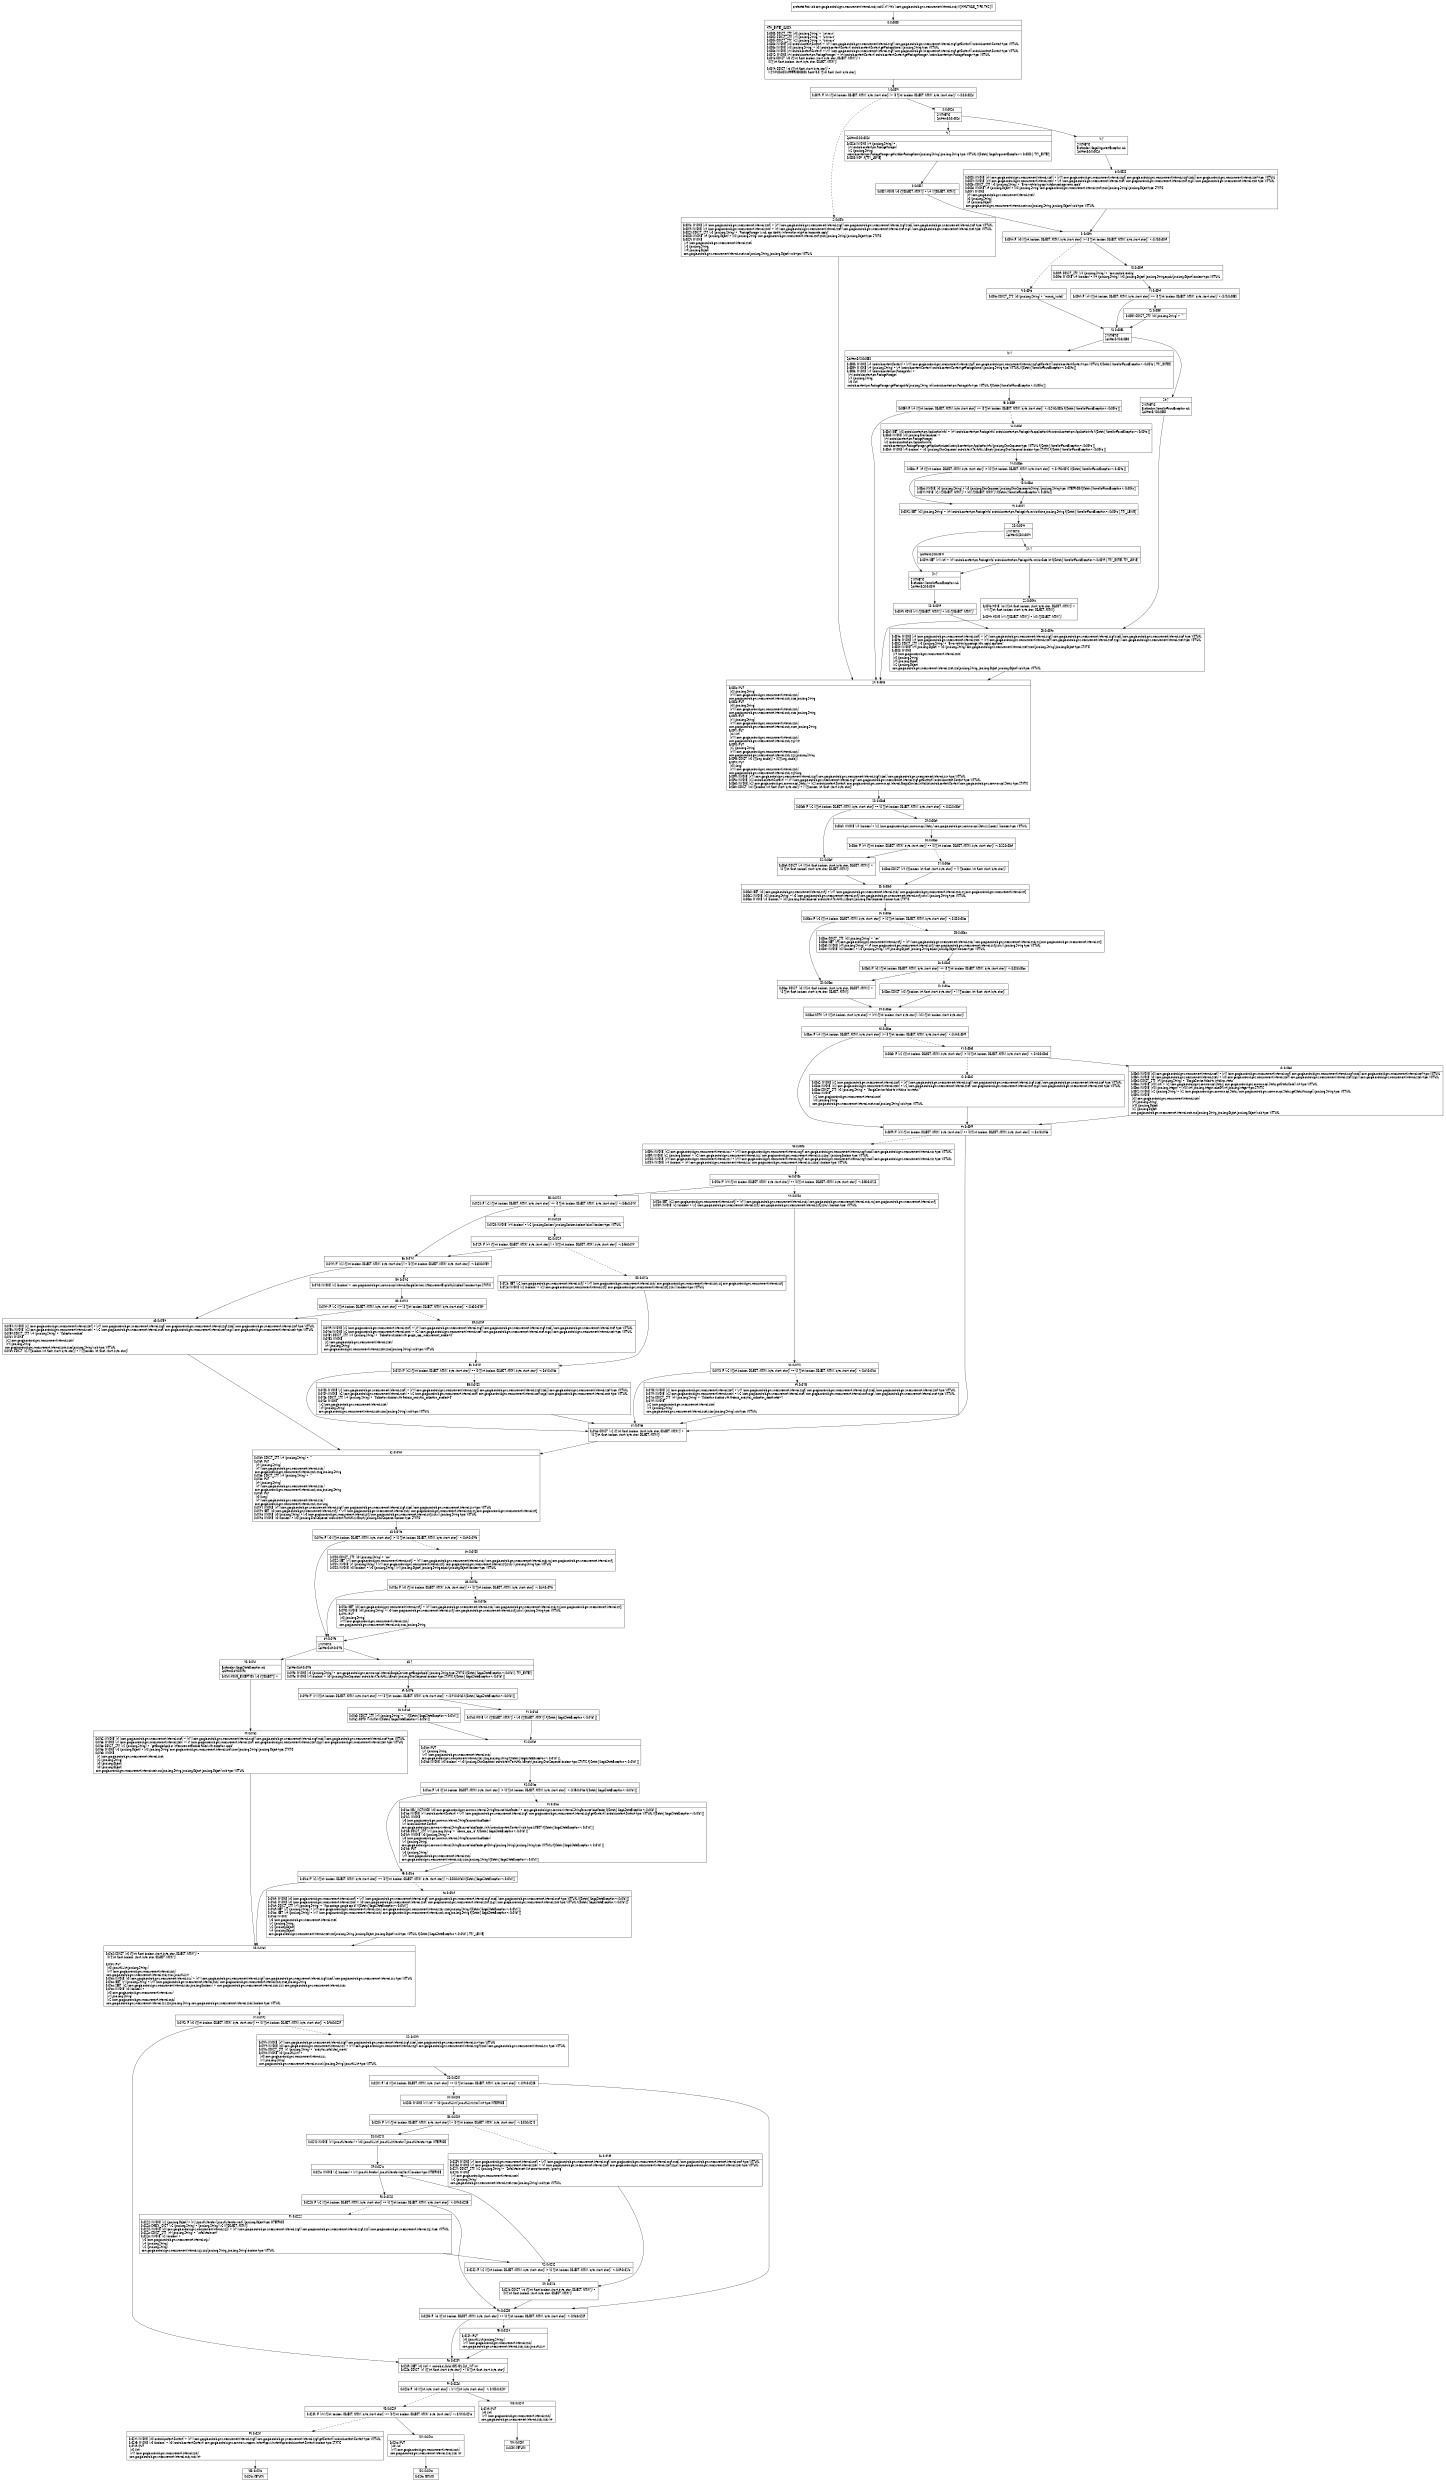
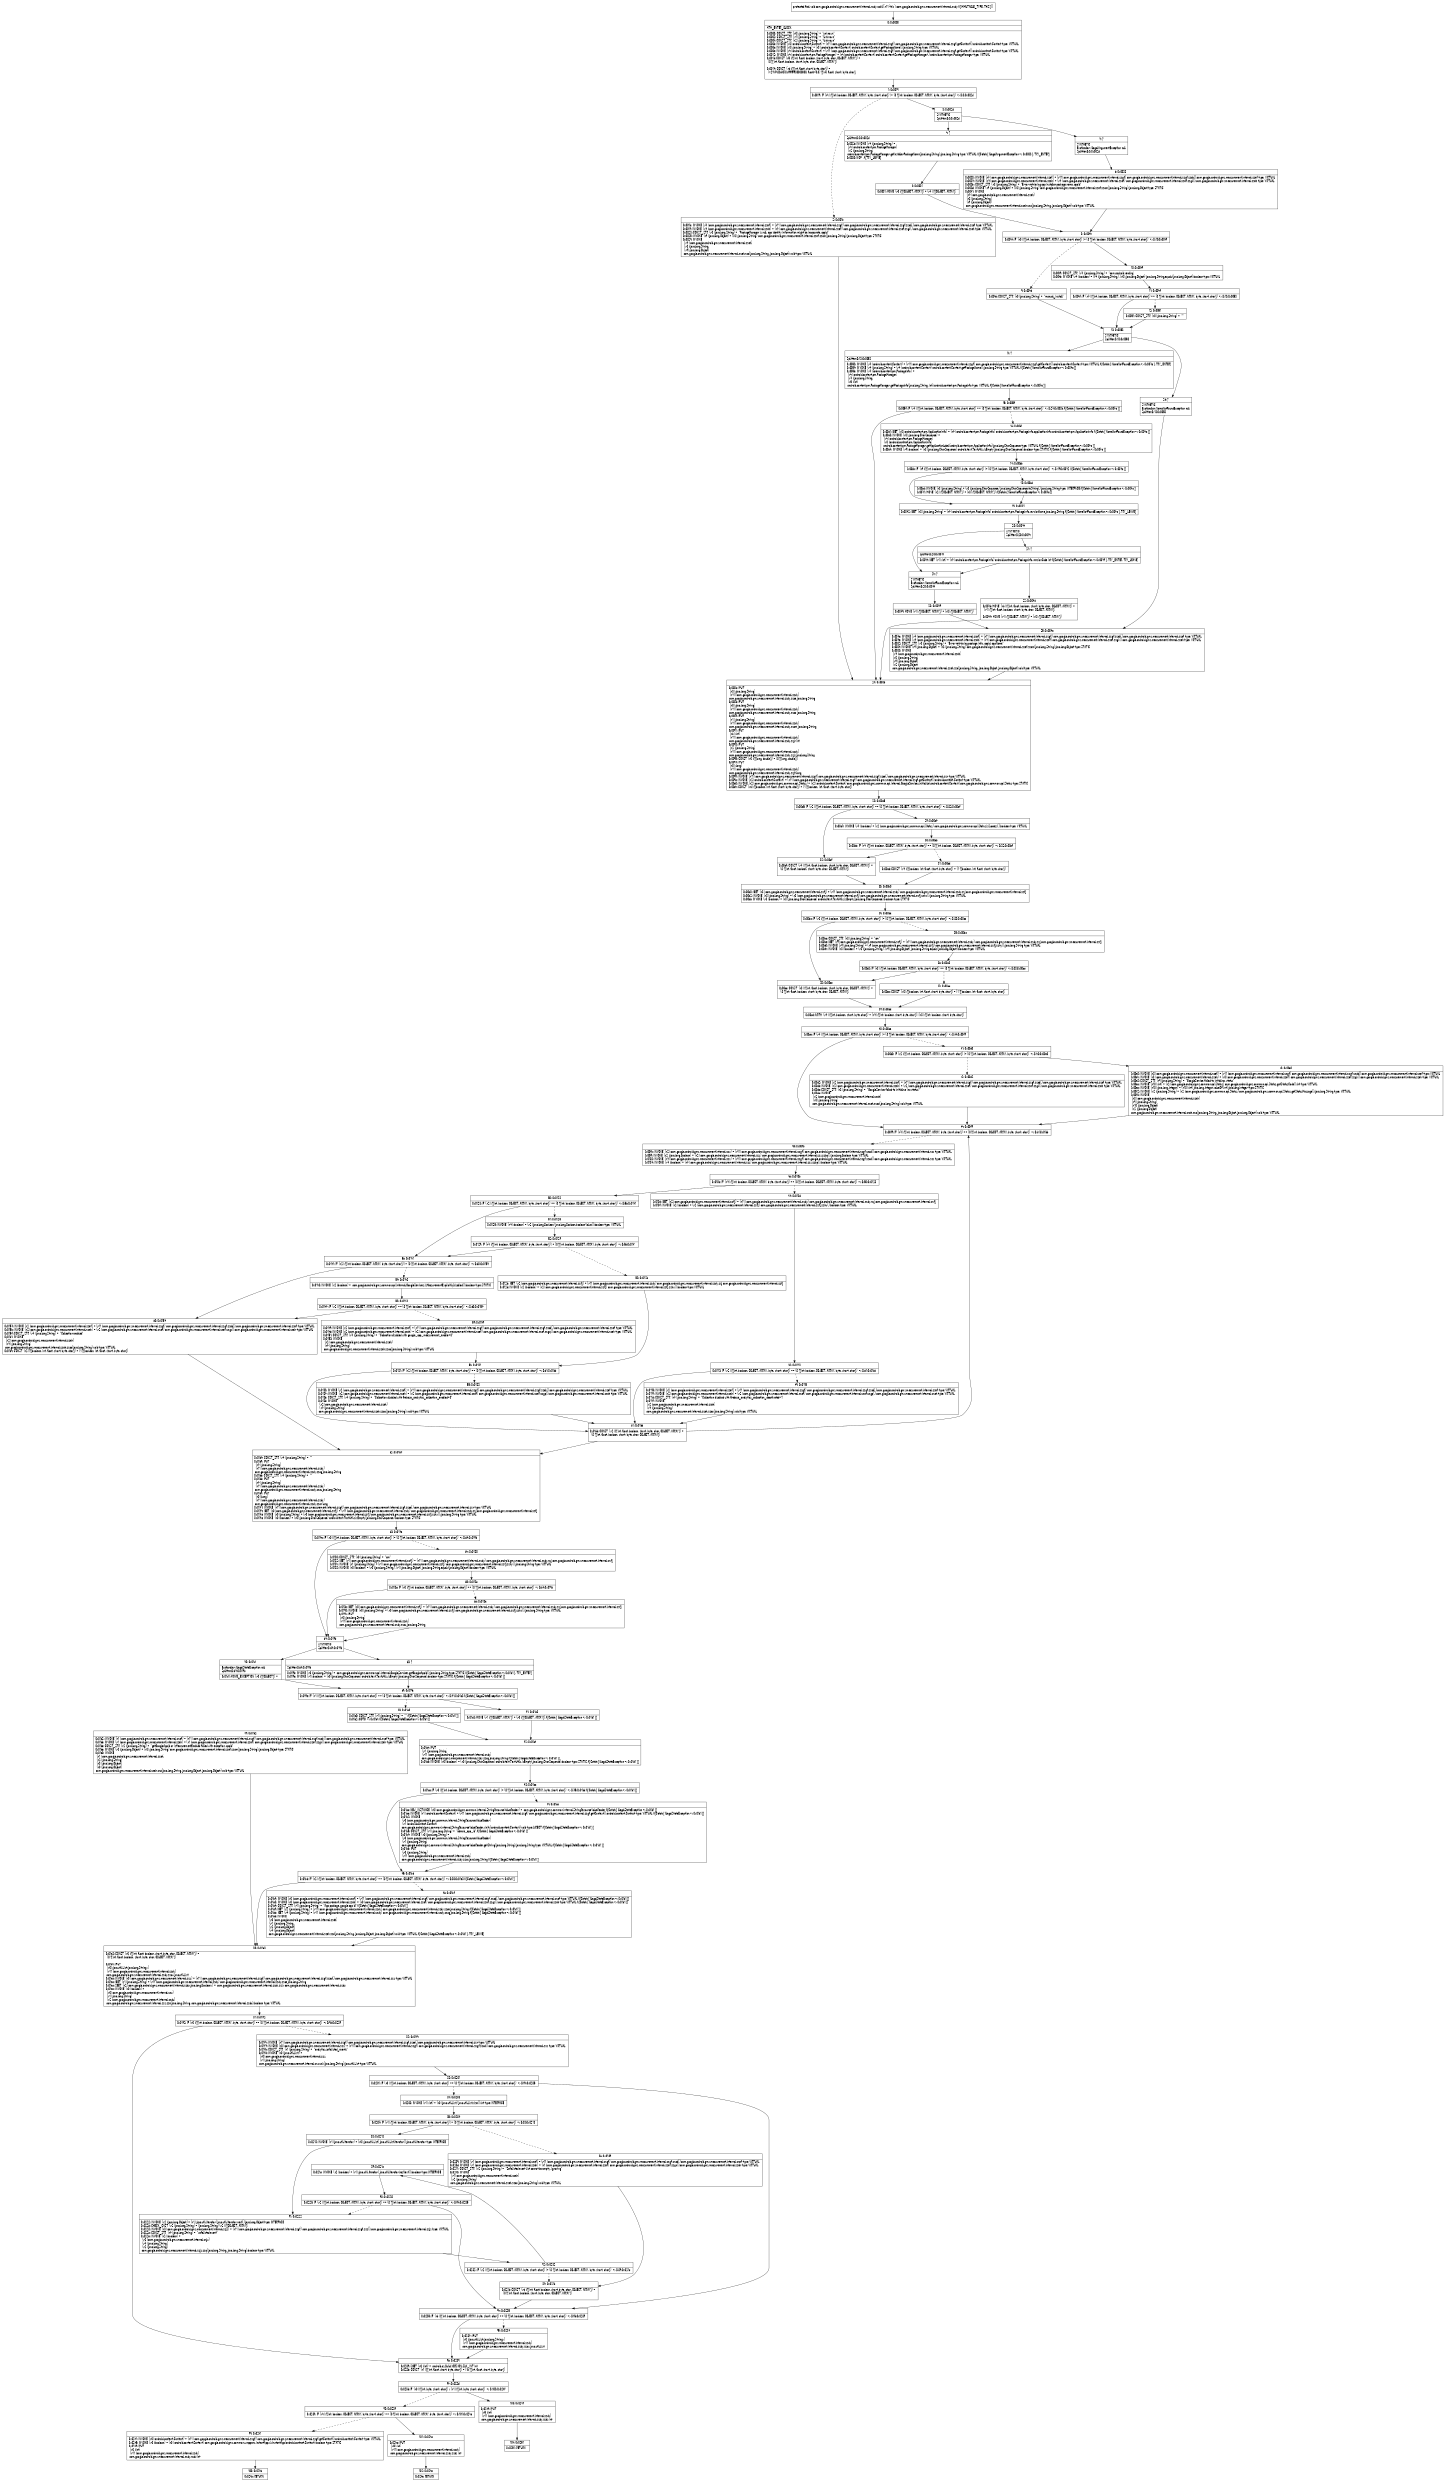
edge "44: 0x00f9" -> "61: 0x0166": reversed
edge "78: 0x01d1" -> "79: 0x01d2": now "78: 0x01d1" -> "69: 0x019e"
edge "88: 0x0218" -> "89: 0x021c": now "88: 0x0218" -> "91: 0x0222"
